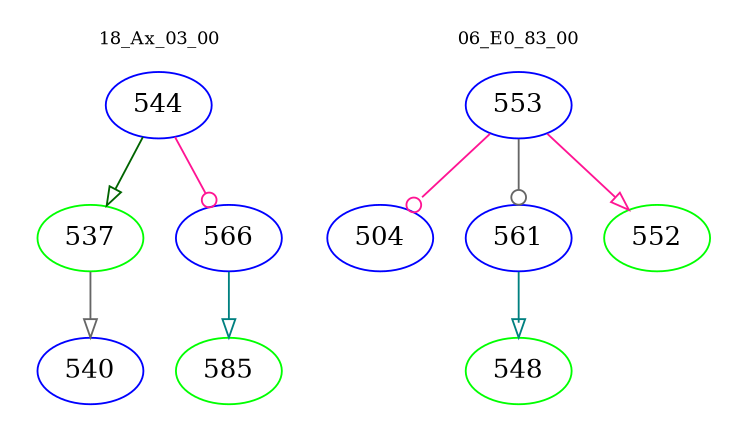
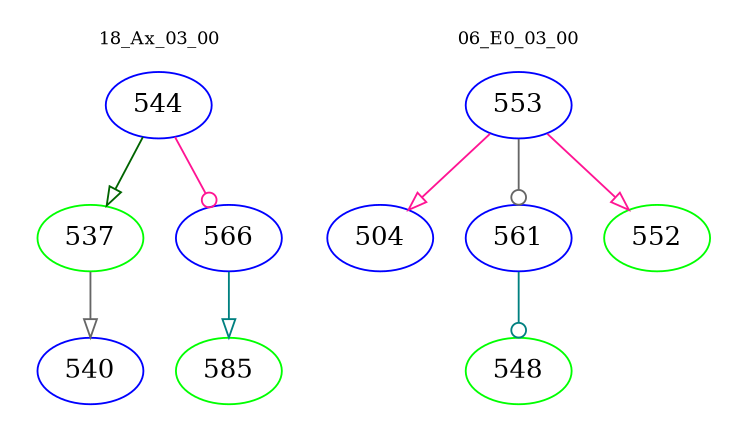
cluster "06_E0_83_00": label "06_E0_83_00" -> "06_E0_03_00"
edge "553" -> "504": arrowhead odot -> onormal
edge "561" -> "548": arrowhead onormal -> odot
